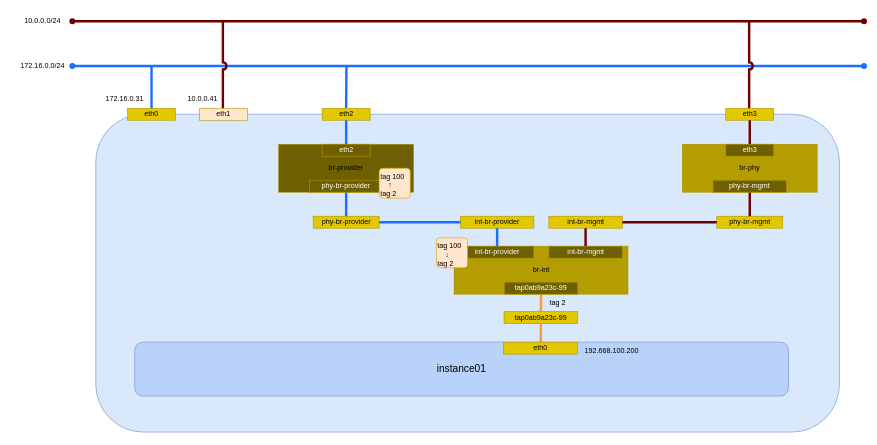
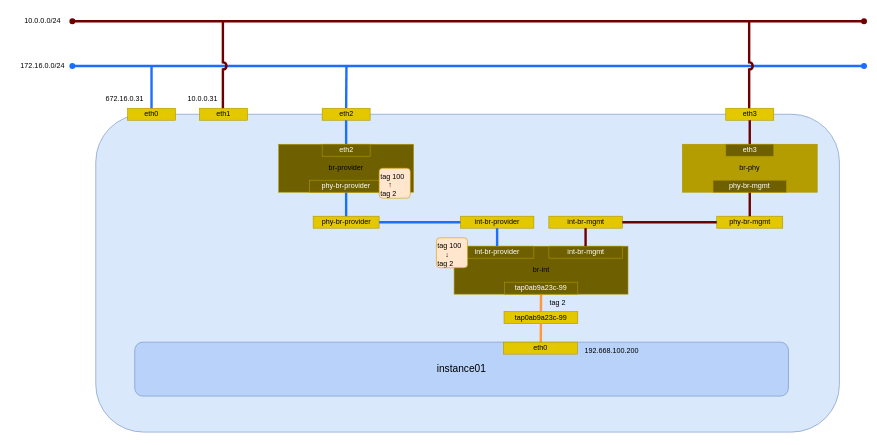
node "172.16.0.31": label "172.16.0.31" -> "672.16.0.31"
node "10.0.0.41": label "10.0.0.41" -> "10.0.0.31"
node "eth1": fillcolor #ffe6cc -> #e3c800
node "br-int": fillcolor #b39d00 -> #6e6000
